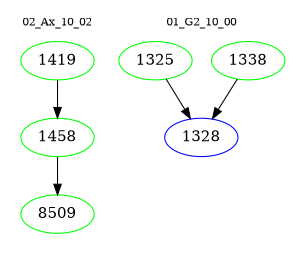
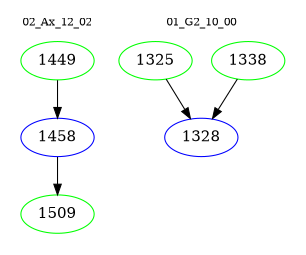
cluster "02_Ax_10_02": label "02_Ax_10_02" -> "02_Ax_12_02"
node "1419": label "1419" -> "1449"
node "1458": color green -> blue
node "8509": label "8509" -> "1509"
